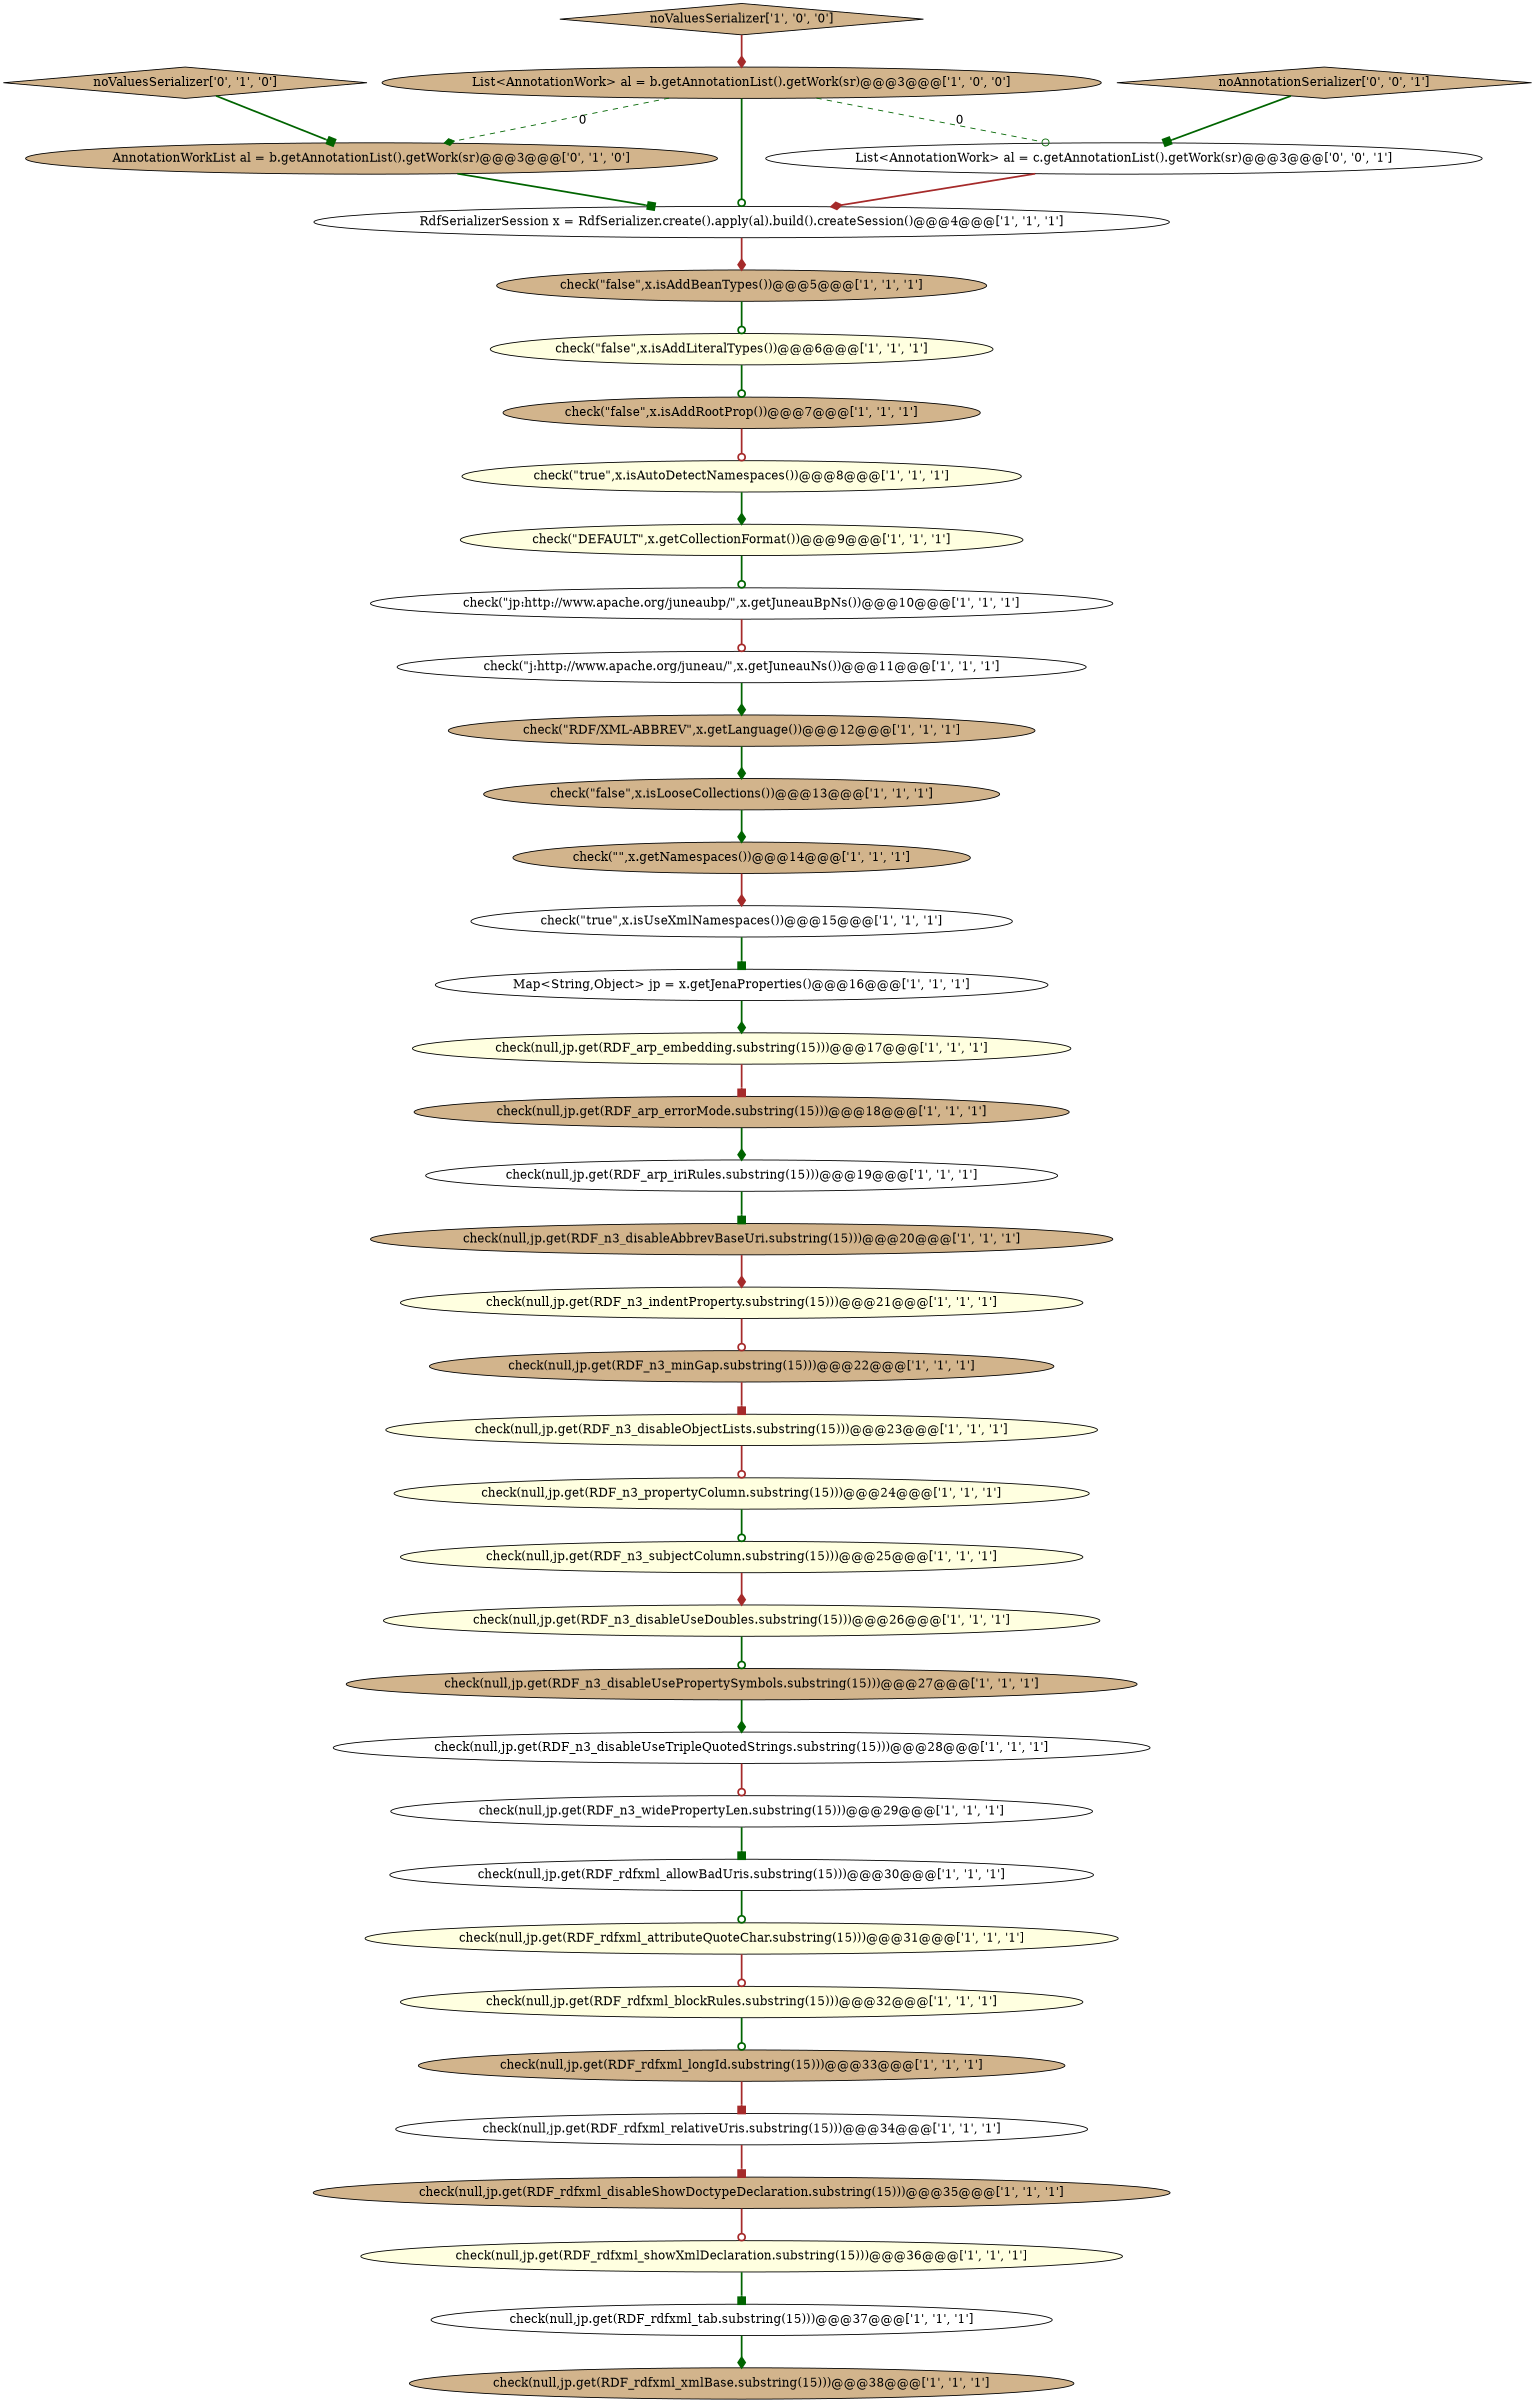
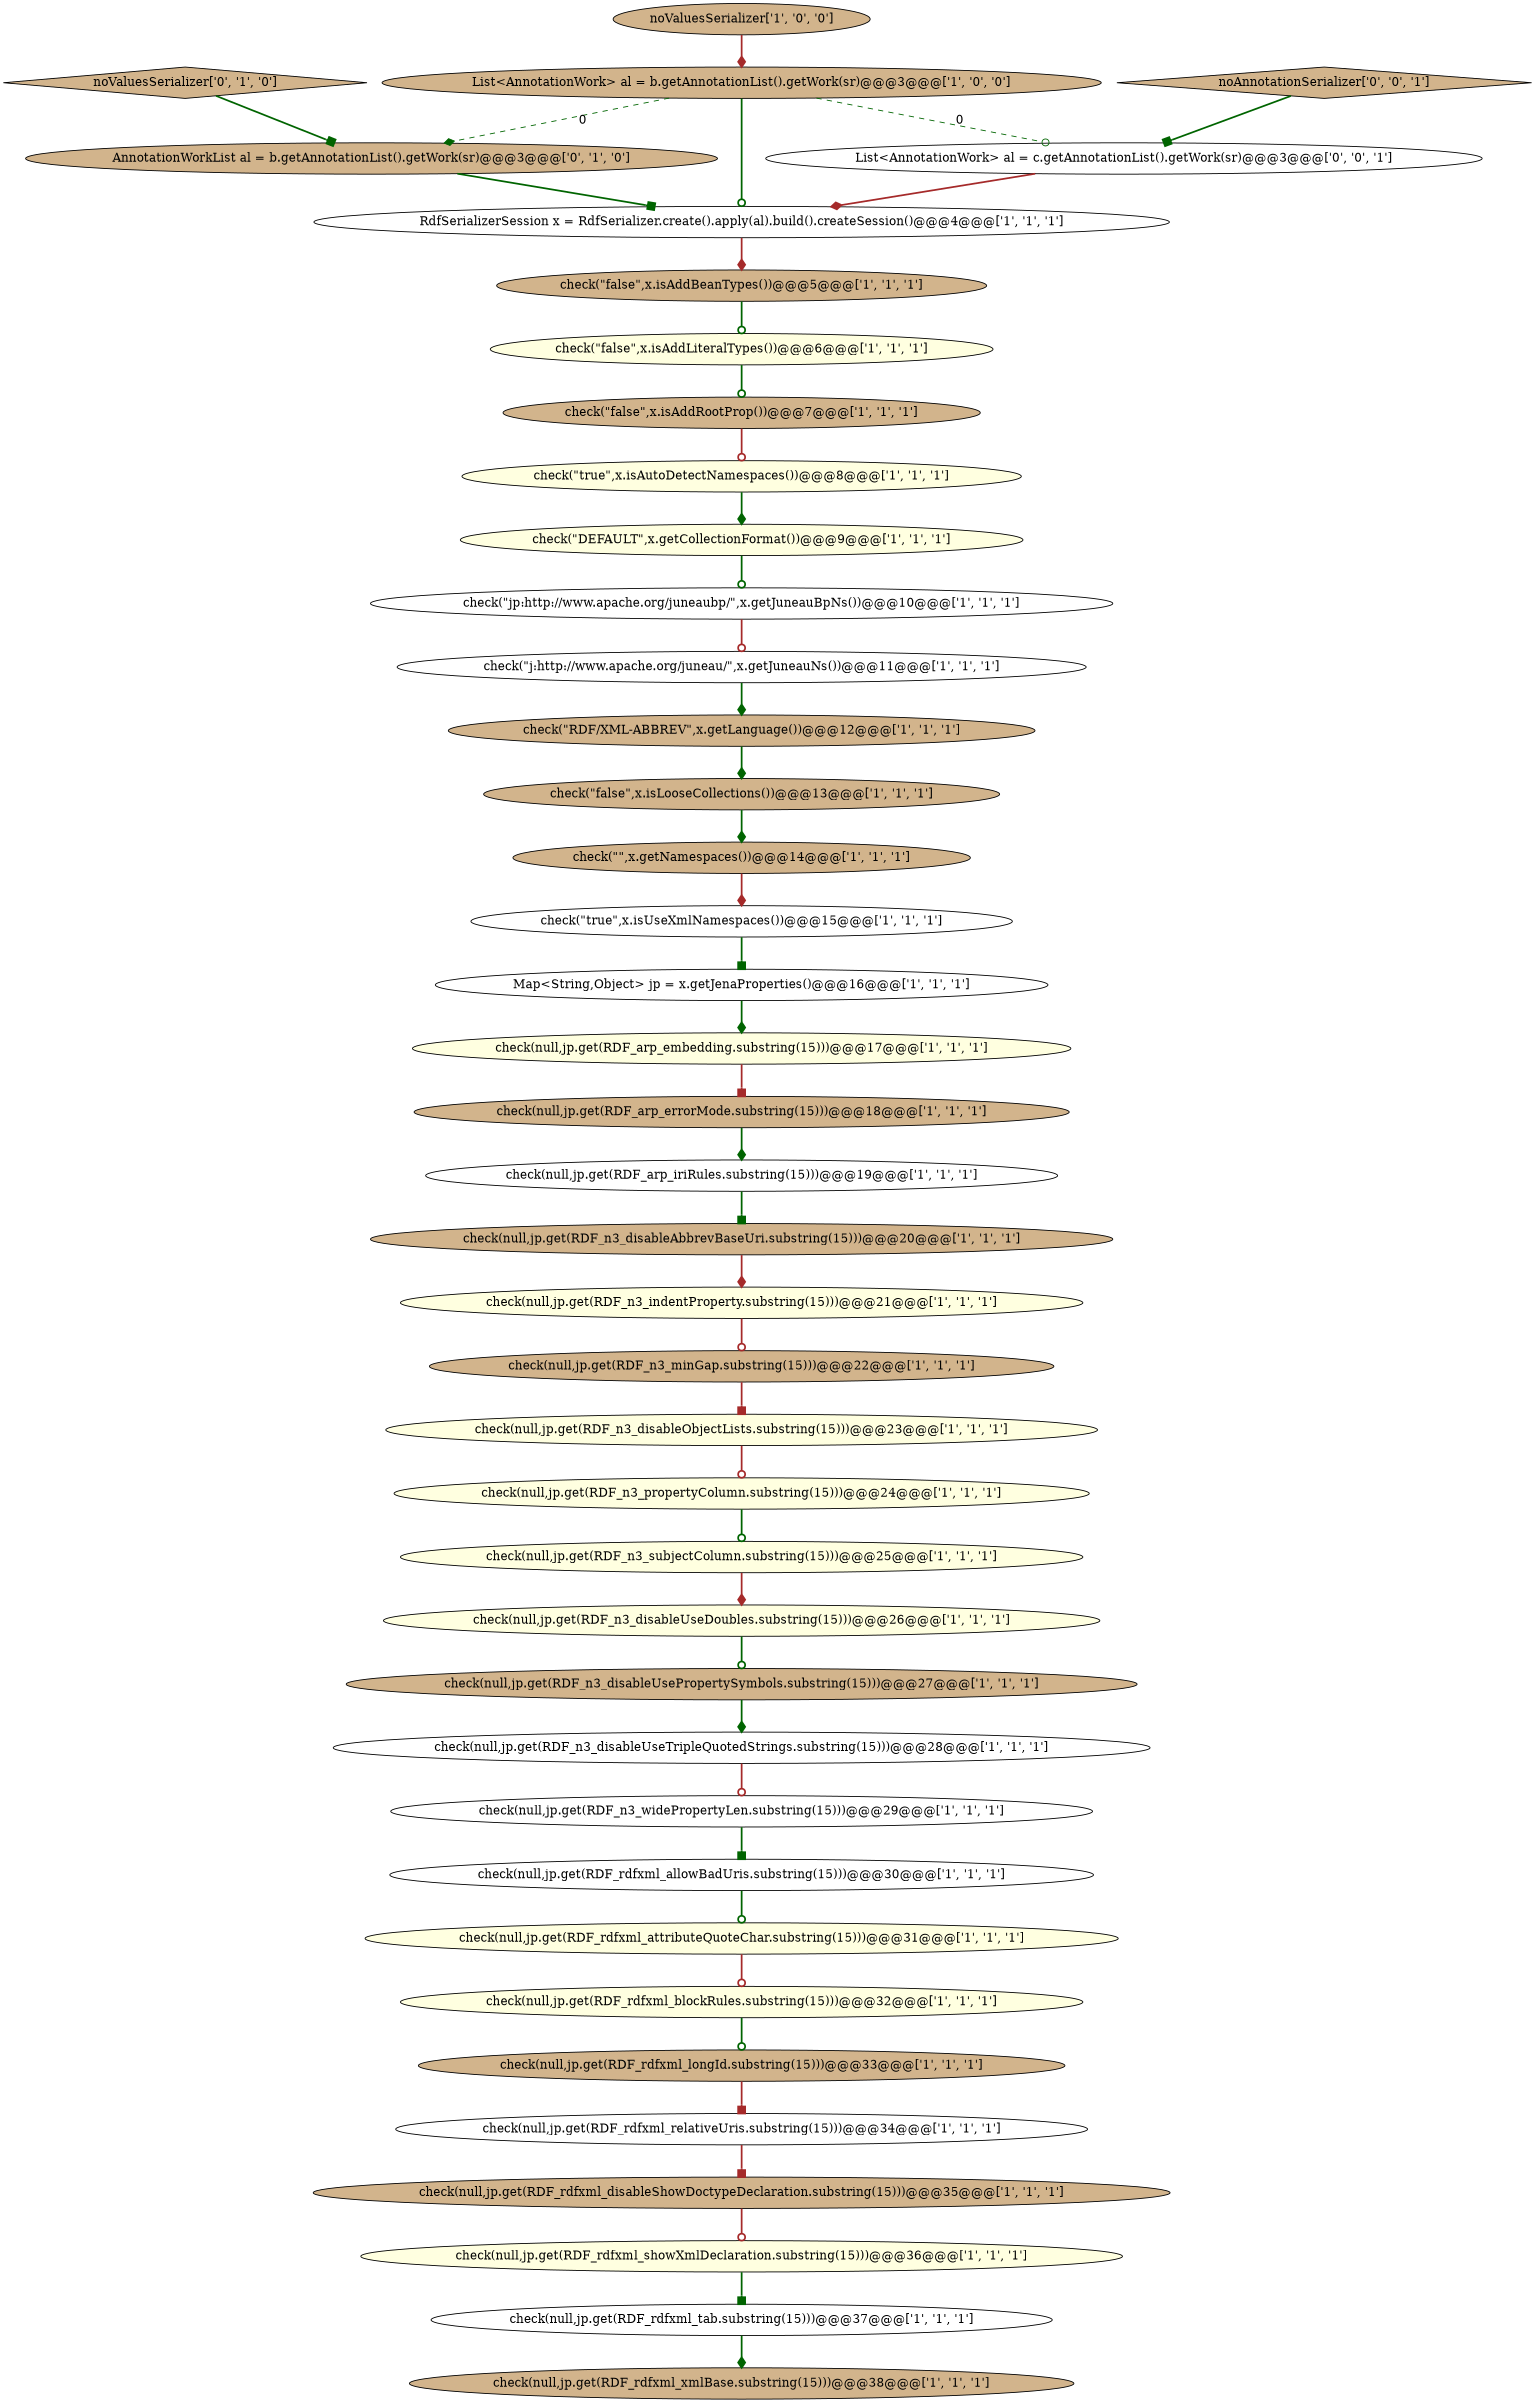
node "noValuesSerializer['1', '0', '0']": shape diamond -> ellipse
